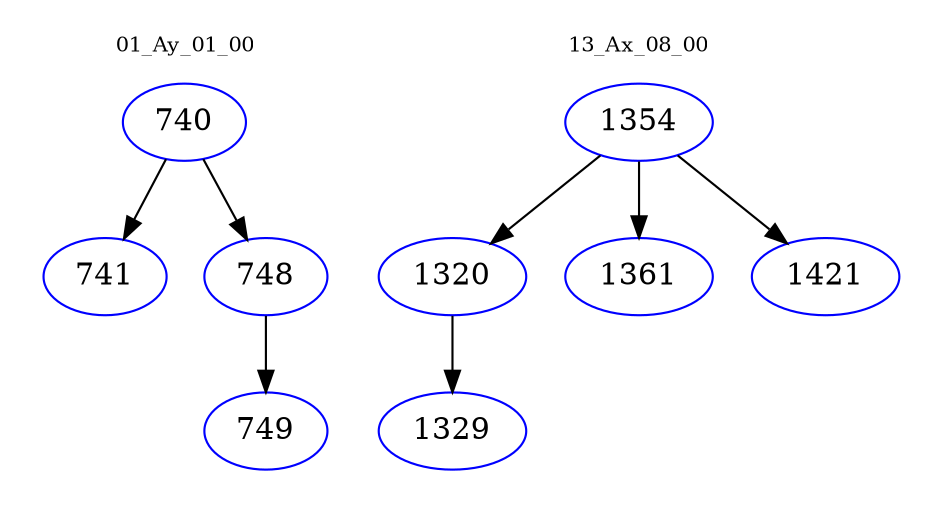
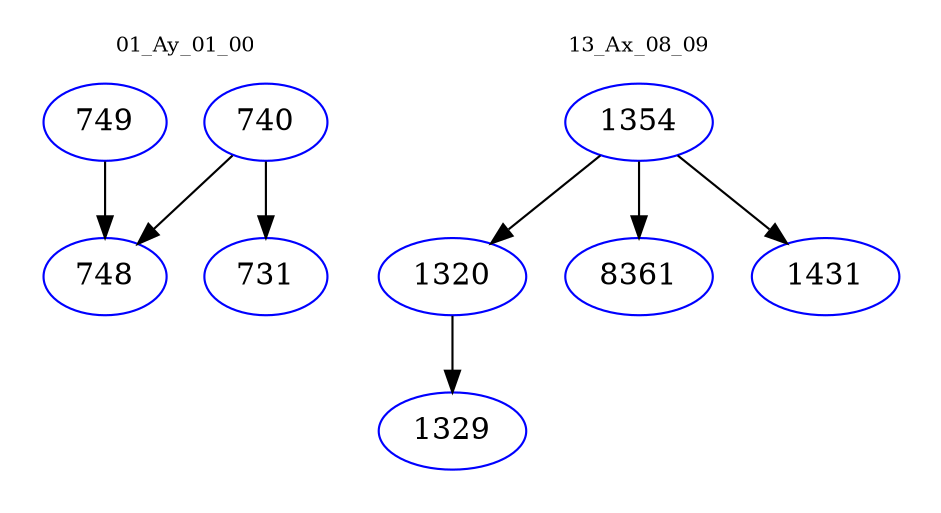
cluster "13_Ax_08_00": label "13_Ax_08_00" -> "13_Ax_08_09"
node "741": label "741" -> "731"
node "1361": label "1361" -> "8361"
node "1421": label "1421" -> "1431"
edge "748" -> "749": reversed
